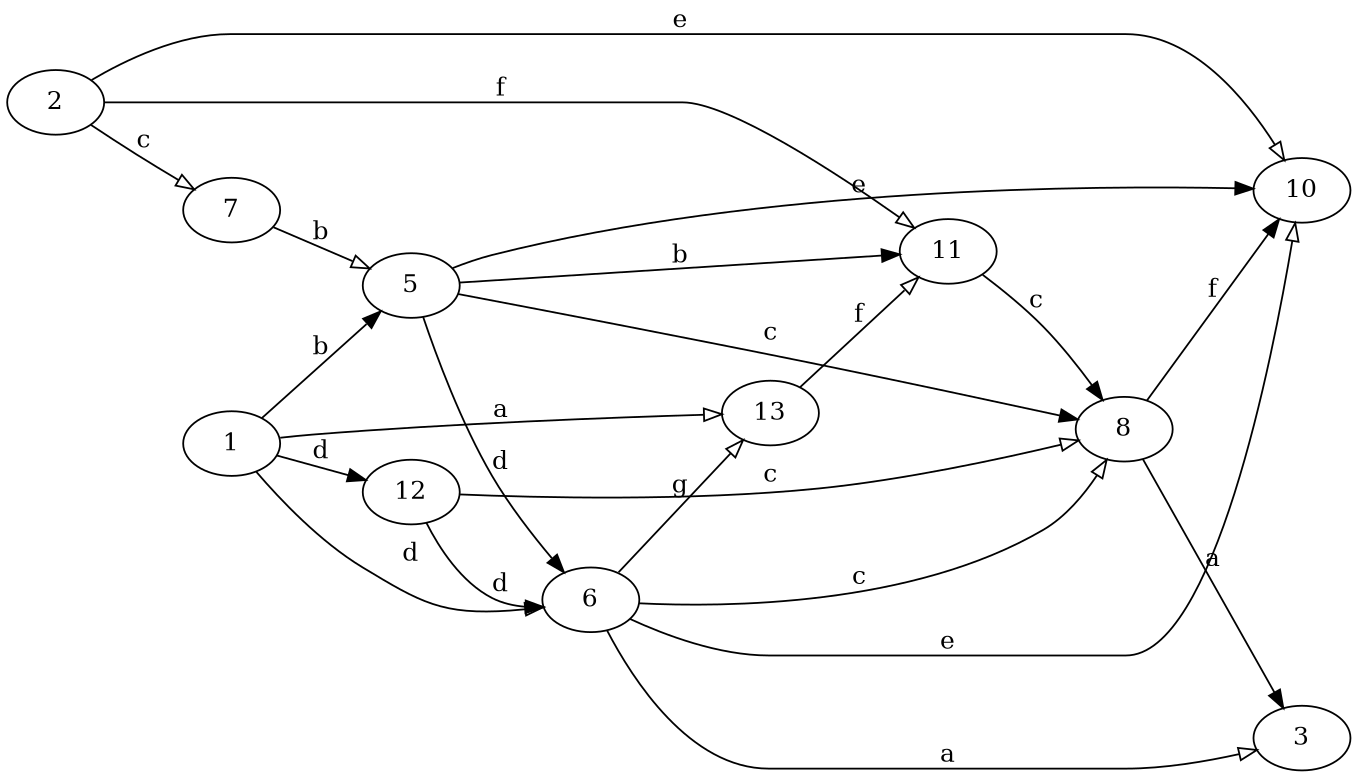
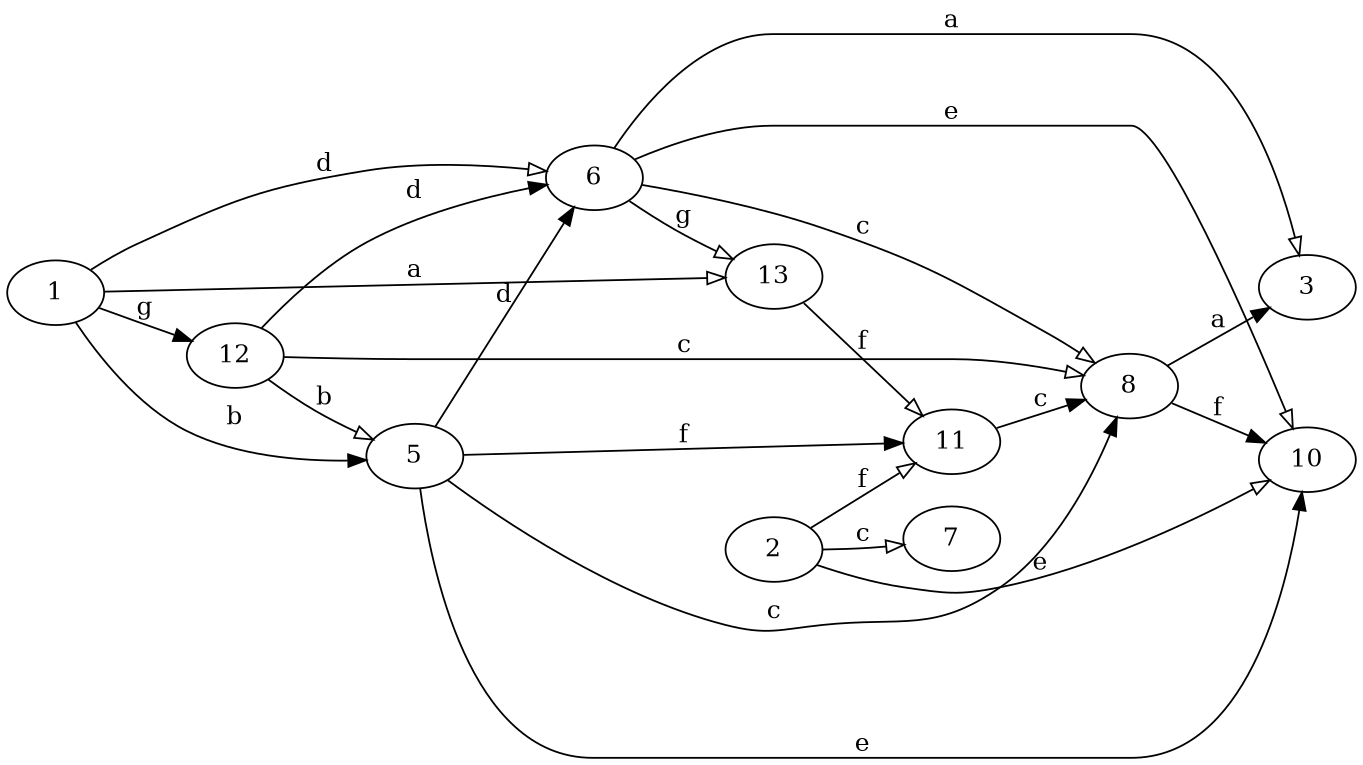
edge "7" -> "5": now "12" -> "5"
edge "5" -> "11": label "b" -> "f"
edge "1" -> "12": label "d" -> "g"
